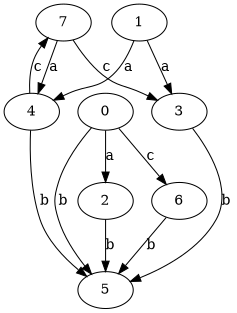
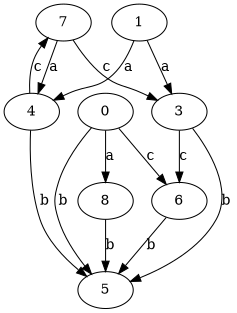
edge "3" -> "6": added, label "c"
node "2": label "2" -> "8"
